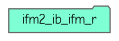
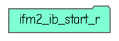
node "ifm2_ib_ifm_r": label "ifm2_ib_ifm_r" -> "ifm2_ib_start_r"
